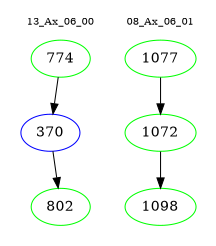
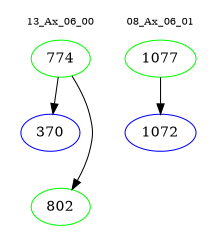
node "1072": color green -> blue
edge "370" -> "802": now "774" -> "802"
node "1098": removed
